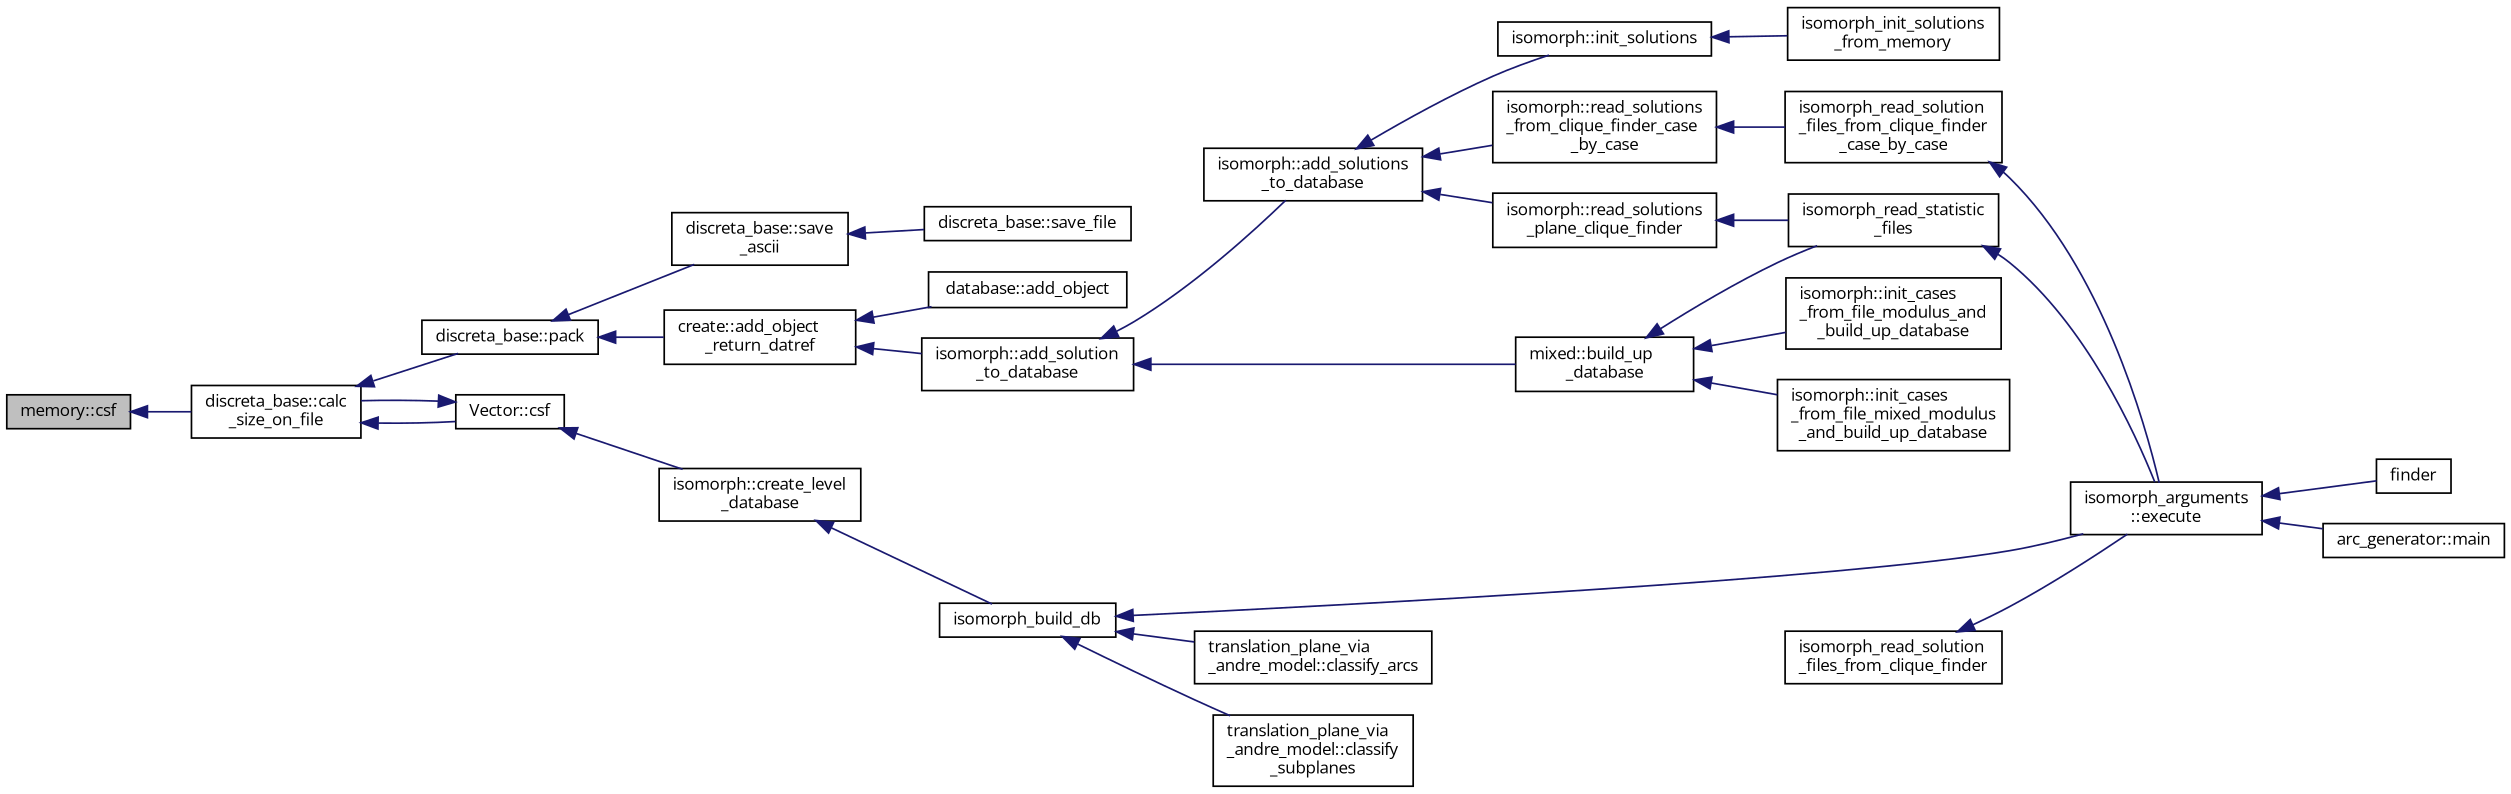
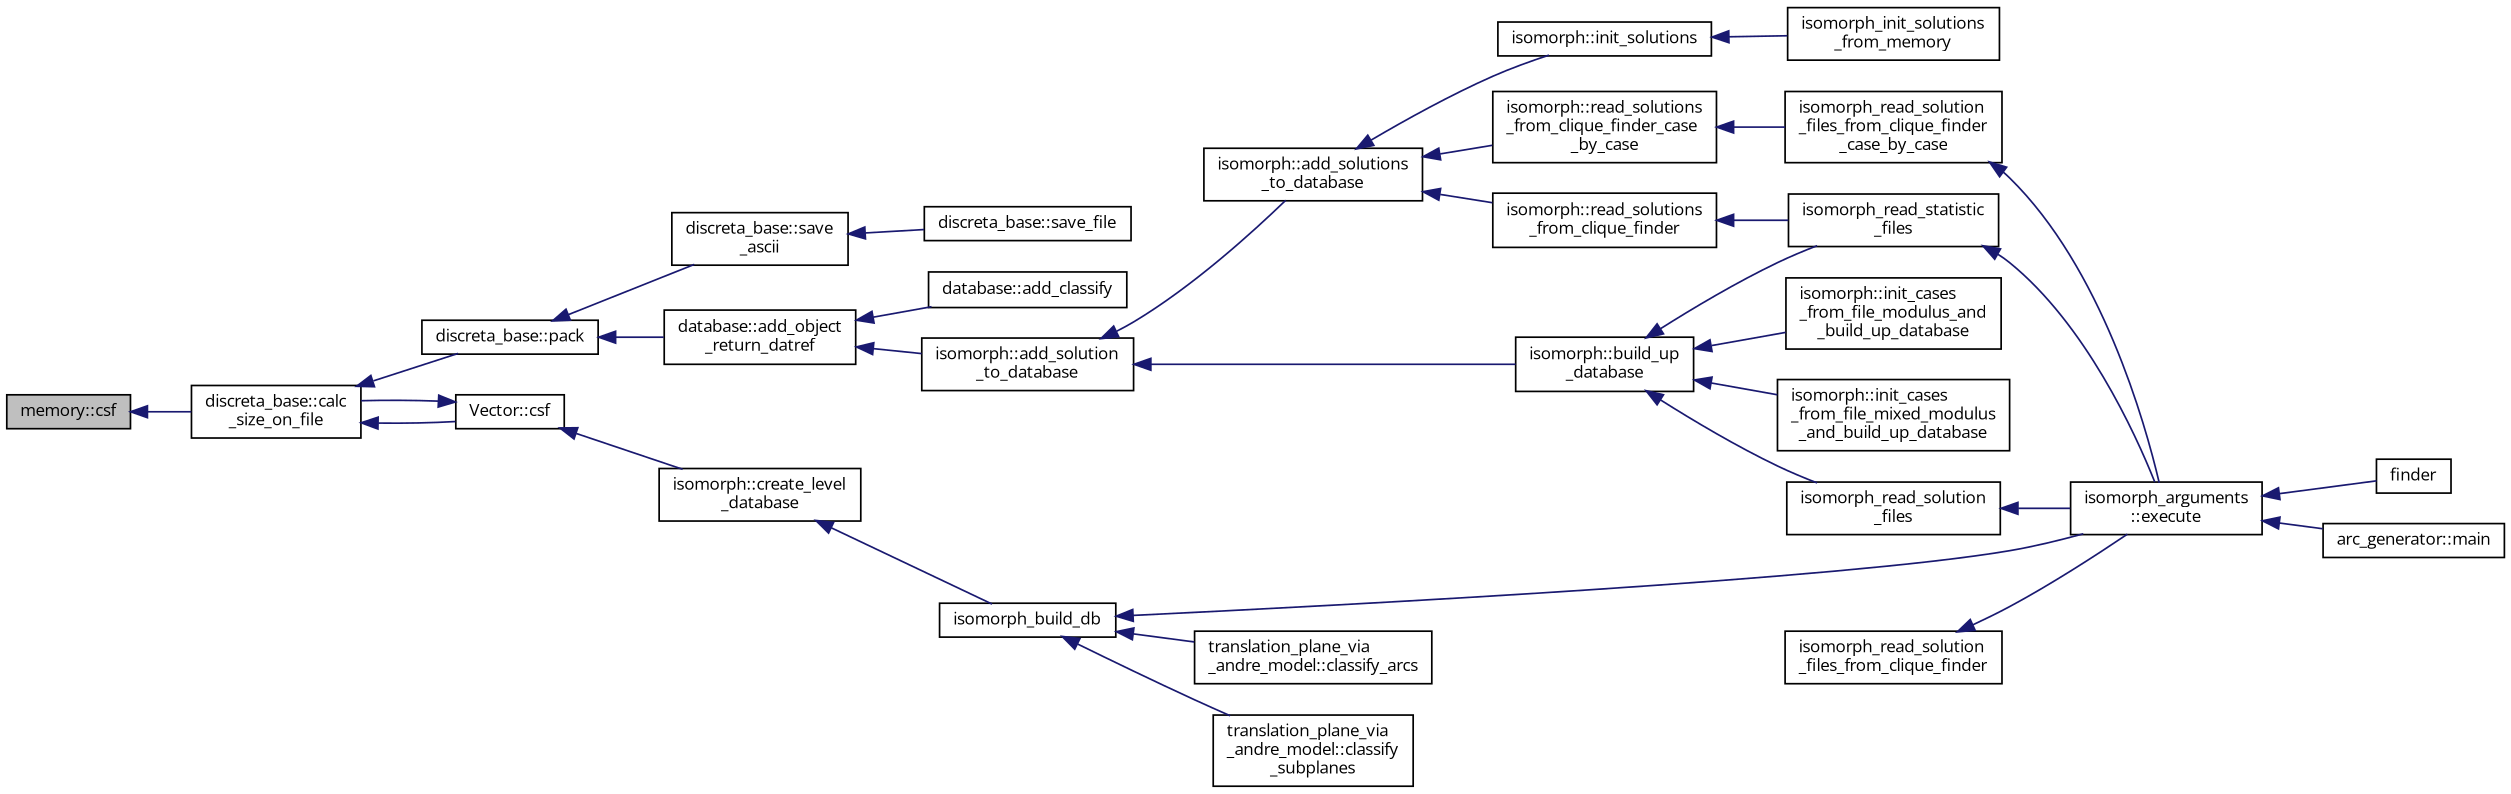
node "isomorph::read_solutions _plane_clique_finder": label "isomorph::read_solutions _plane_clique_finder" -> "isomorph::read_solutions _from_clique_finder"
node "database::add_object": label "database::add_object" -> "database::add_classify"
node "create::add_object _return_datref": label "create::add_object _return_datref" -> "database::add_object _return_datref"
node "mixed::build_up _database": label "mixed::build_up _database" -> "isomorph::build_up _database"
node "isomorph_read_solution _files": added
